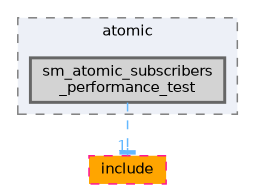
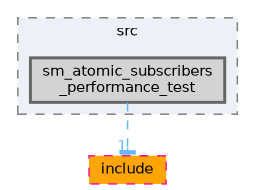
cluster "atomic": label "atomic" -> "src"
